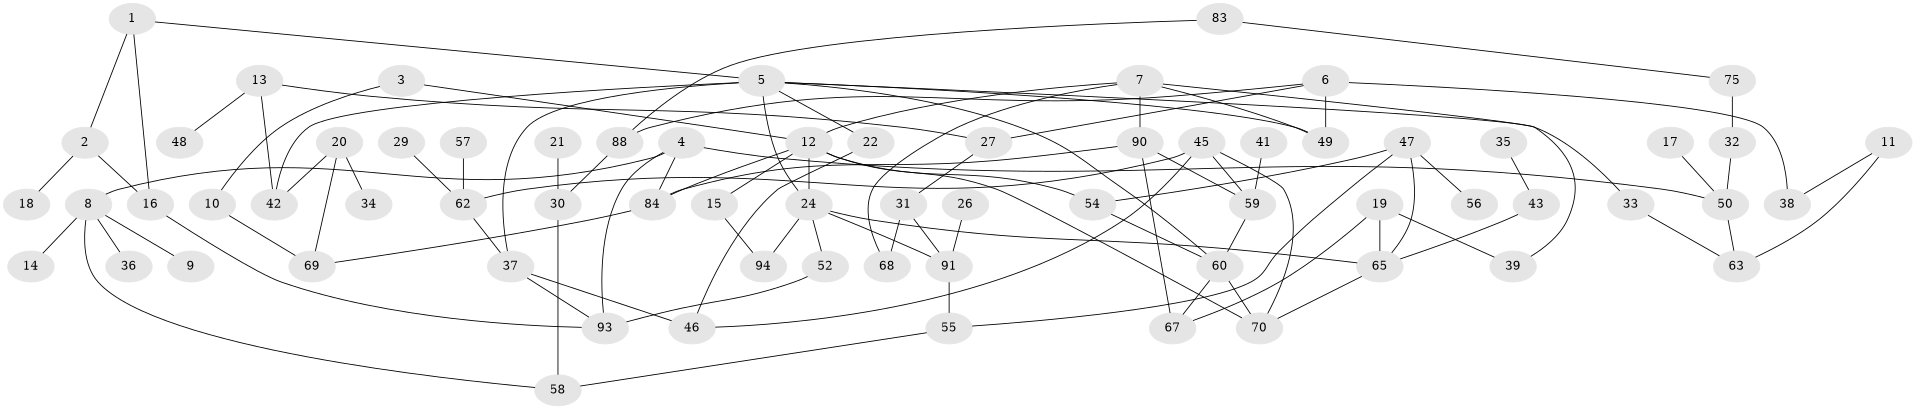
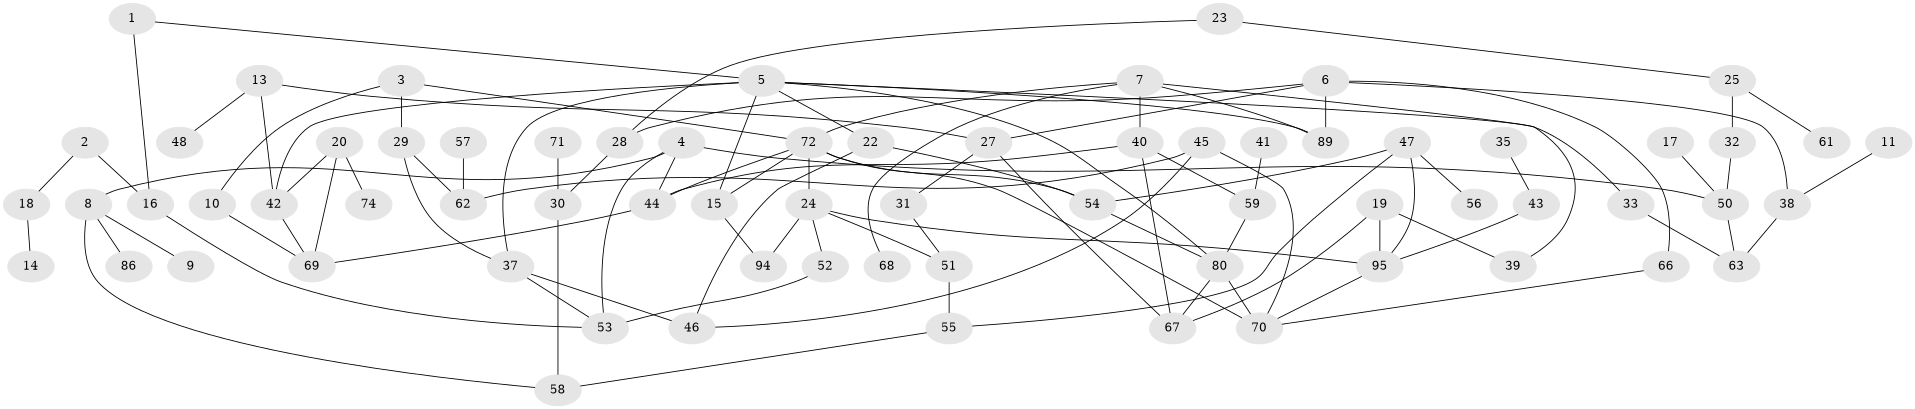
node "83": label "83" -> "23"
edge "1" -- "2": removed
node "75": label "75" -> "25"
edge "3" -- "29": added
node "21": label "21" -> "71"
node "88": label "88" -> "28"
node "12": label "12" -> "72"
node "90": label "90" -> "40"
node "49": label "49" -> "89"
node "61": added
edge "5" -- "24": now "5" -- "15"
edge "22" -- "54": added
edge "45" -- "59": removed
node "34": label "34" -> "74"
node "84": label "84" -> "44"
node "26": removed
edge "11" -- "63": now "38" -- "63"
edge "62" -- "37": now "29" -- "37"
edge "31" -- "68": removed
edge "8" -- "14": now "18" -- "14"
edge "42" -- "69": added
edge "27" -- "67": added
node "36": label "36" -> "86"
node "91": label "91" -> "51"
node "60": label "60" -> "80"
node "65": label "65" -> "95"
node "66": added
node "93": label "93" -> "53"
